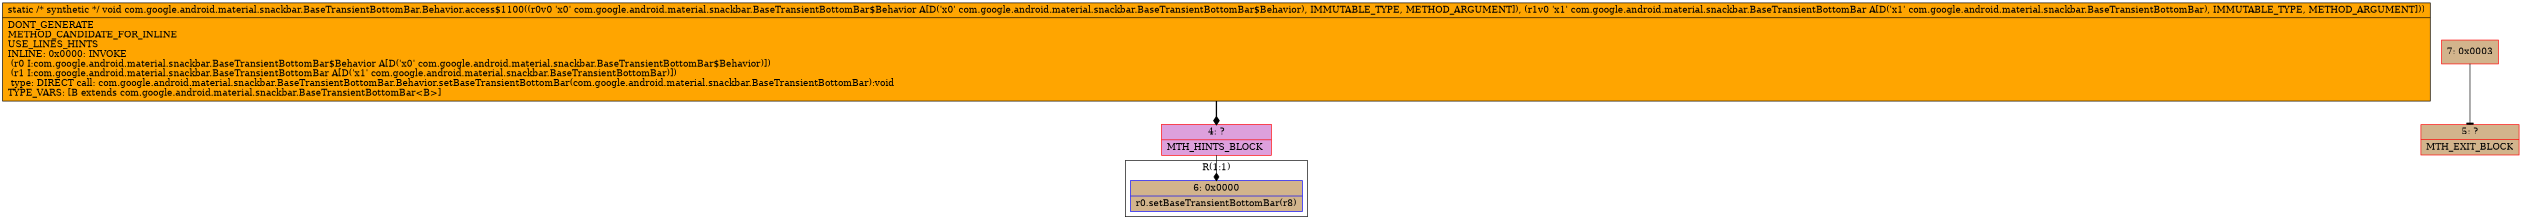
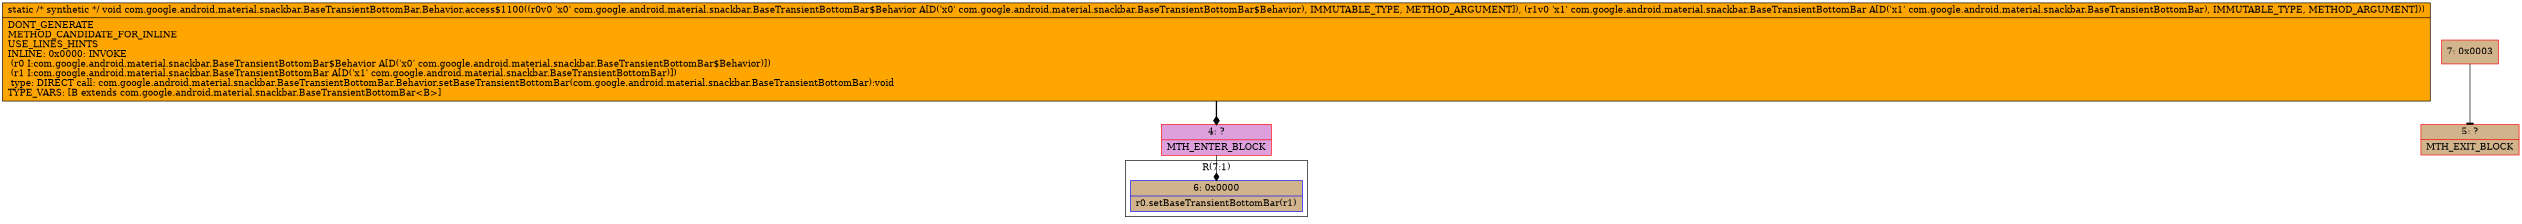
node "4: ?": text "MTH_HINTS_BLOCK" -> "MTH_ENTER_BLOCK"
cluster "R(1:1)": label "R(1:1)" -> "R(7:1)"
node "6: 0x0000": text "r0.setBaseTransientBottomBar(r8)" -> "r0.setBaseTransientBottomBar(r1)"
